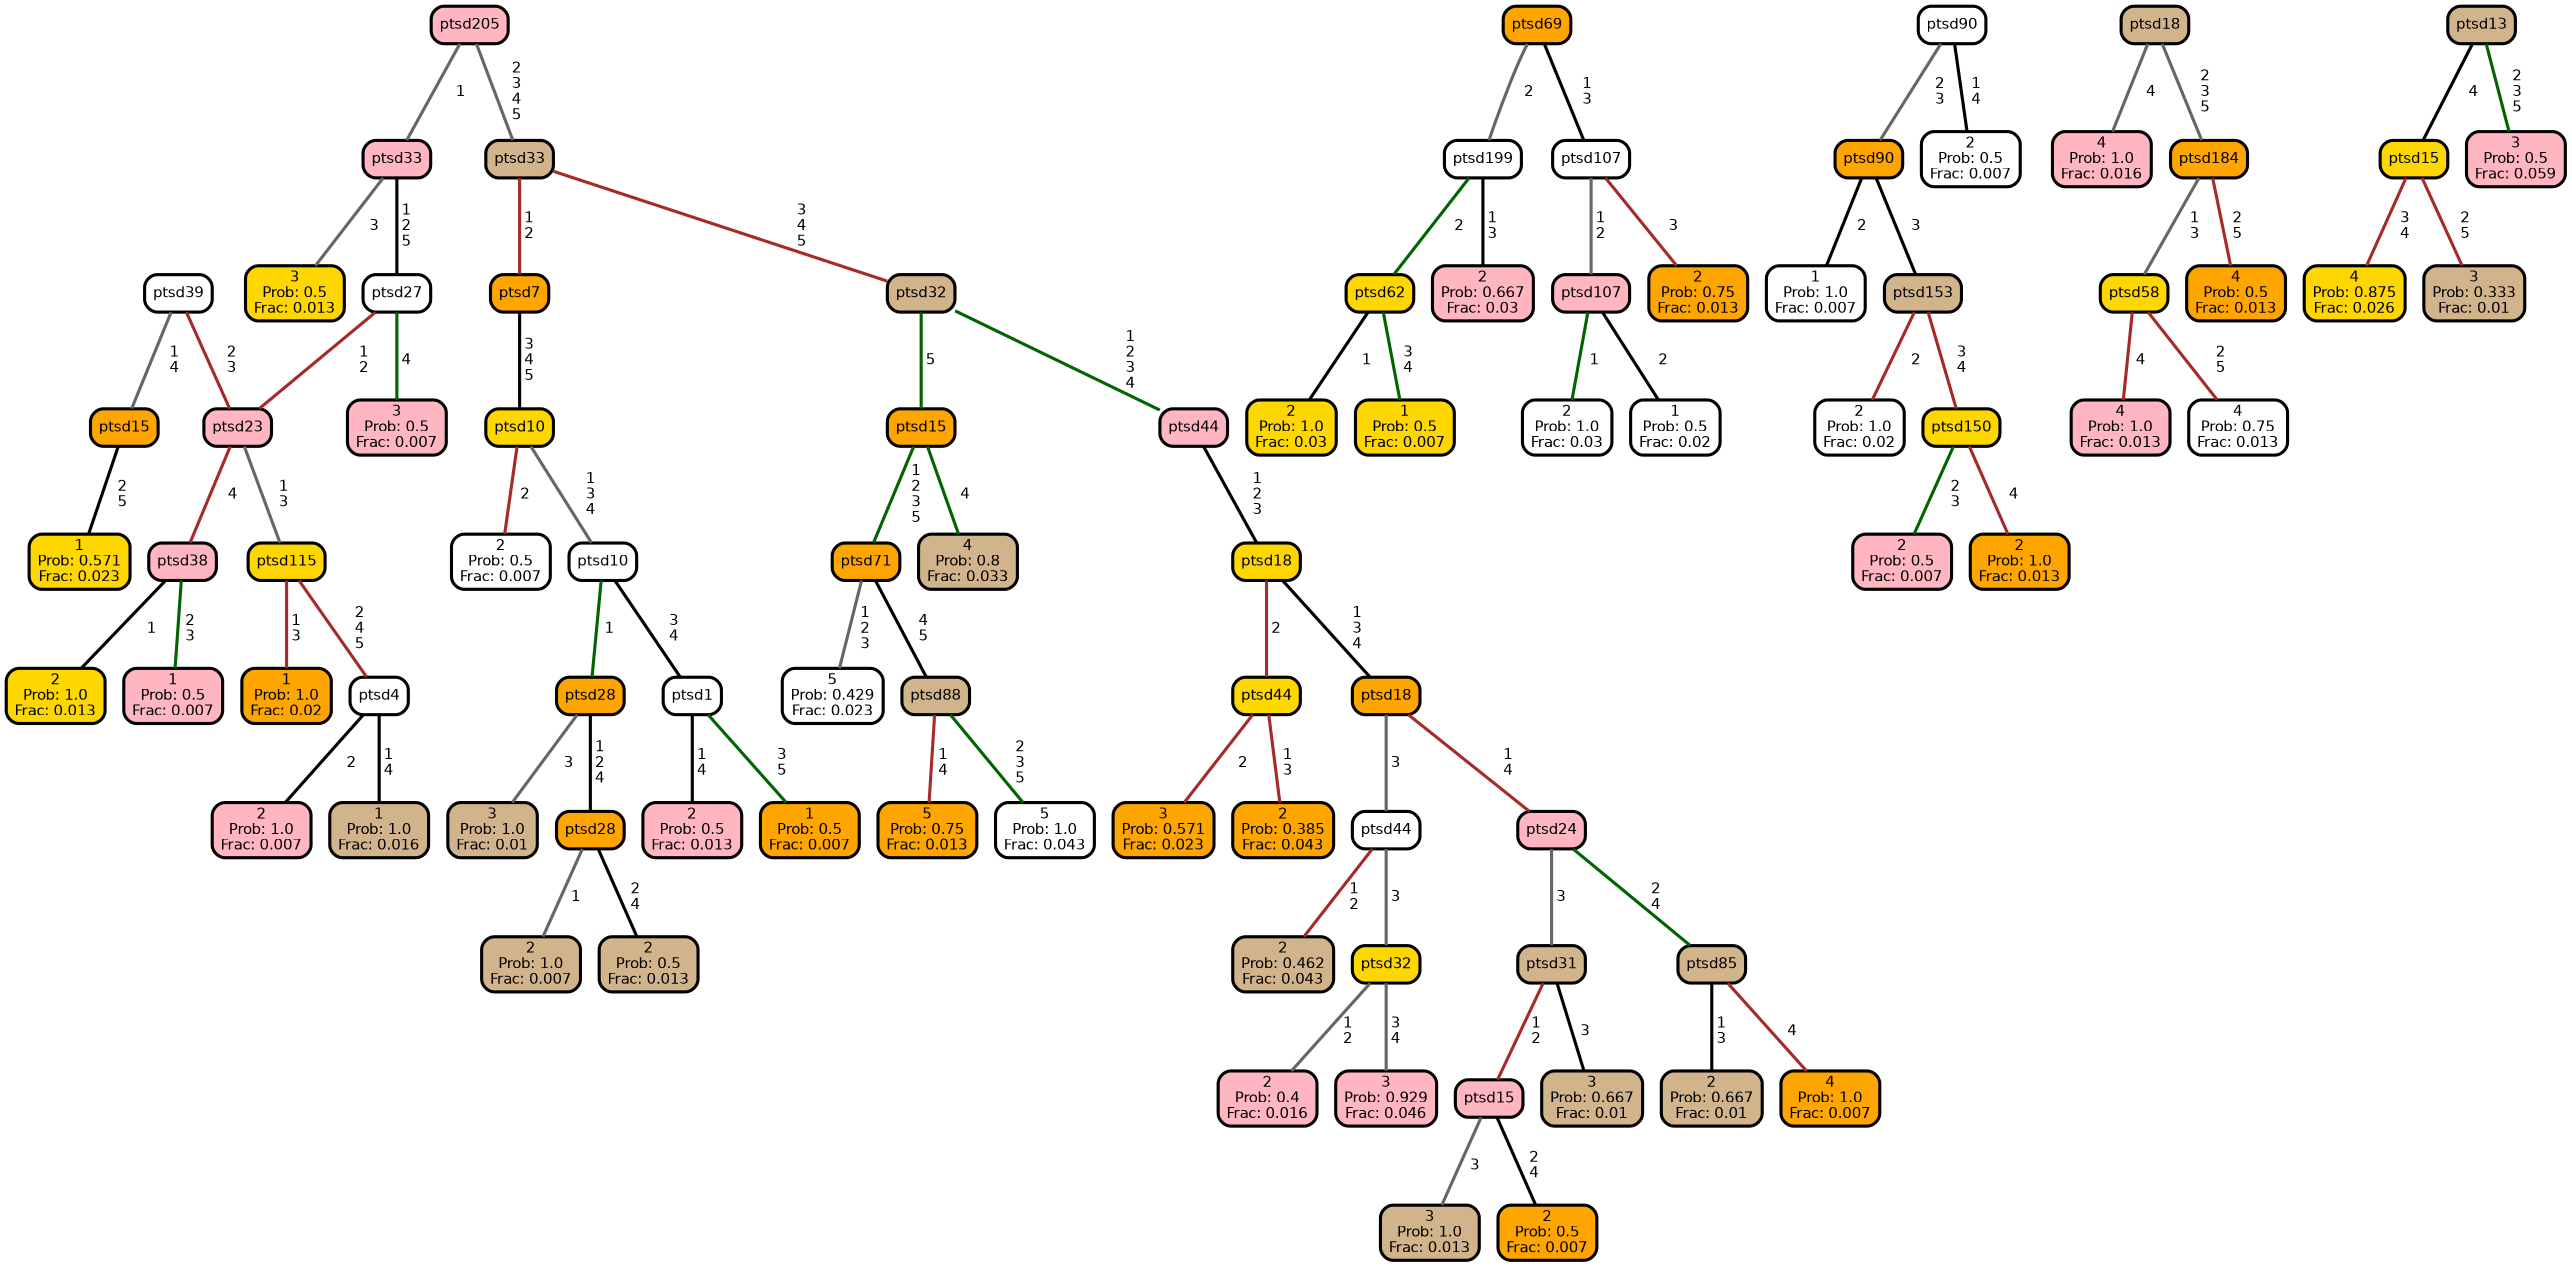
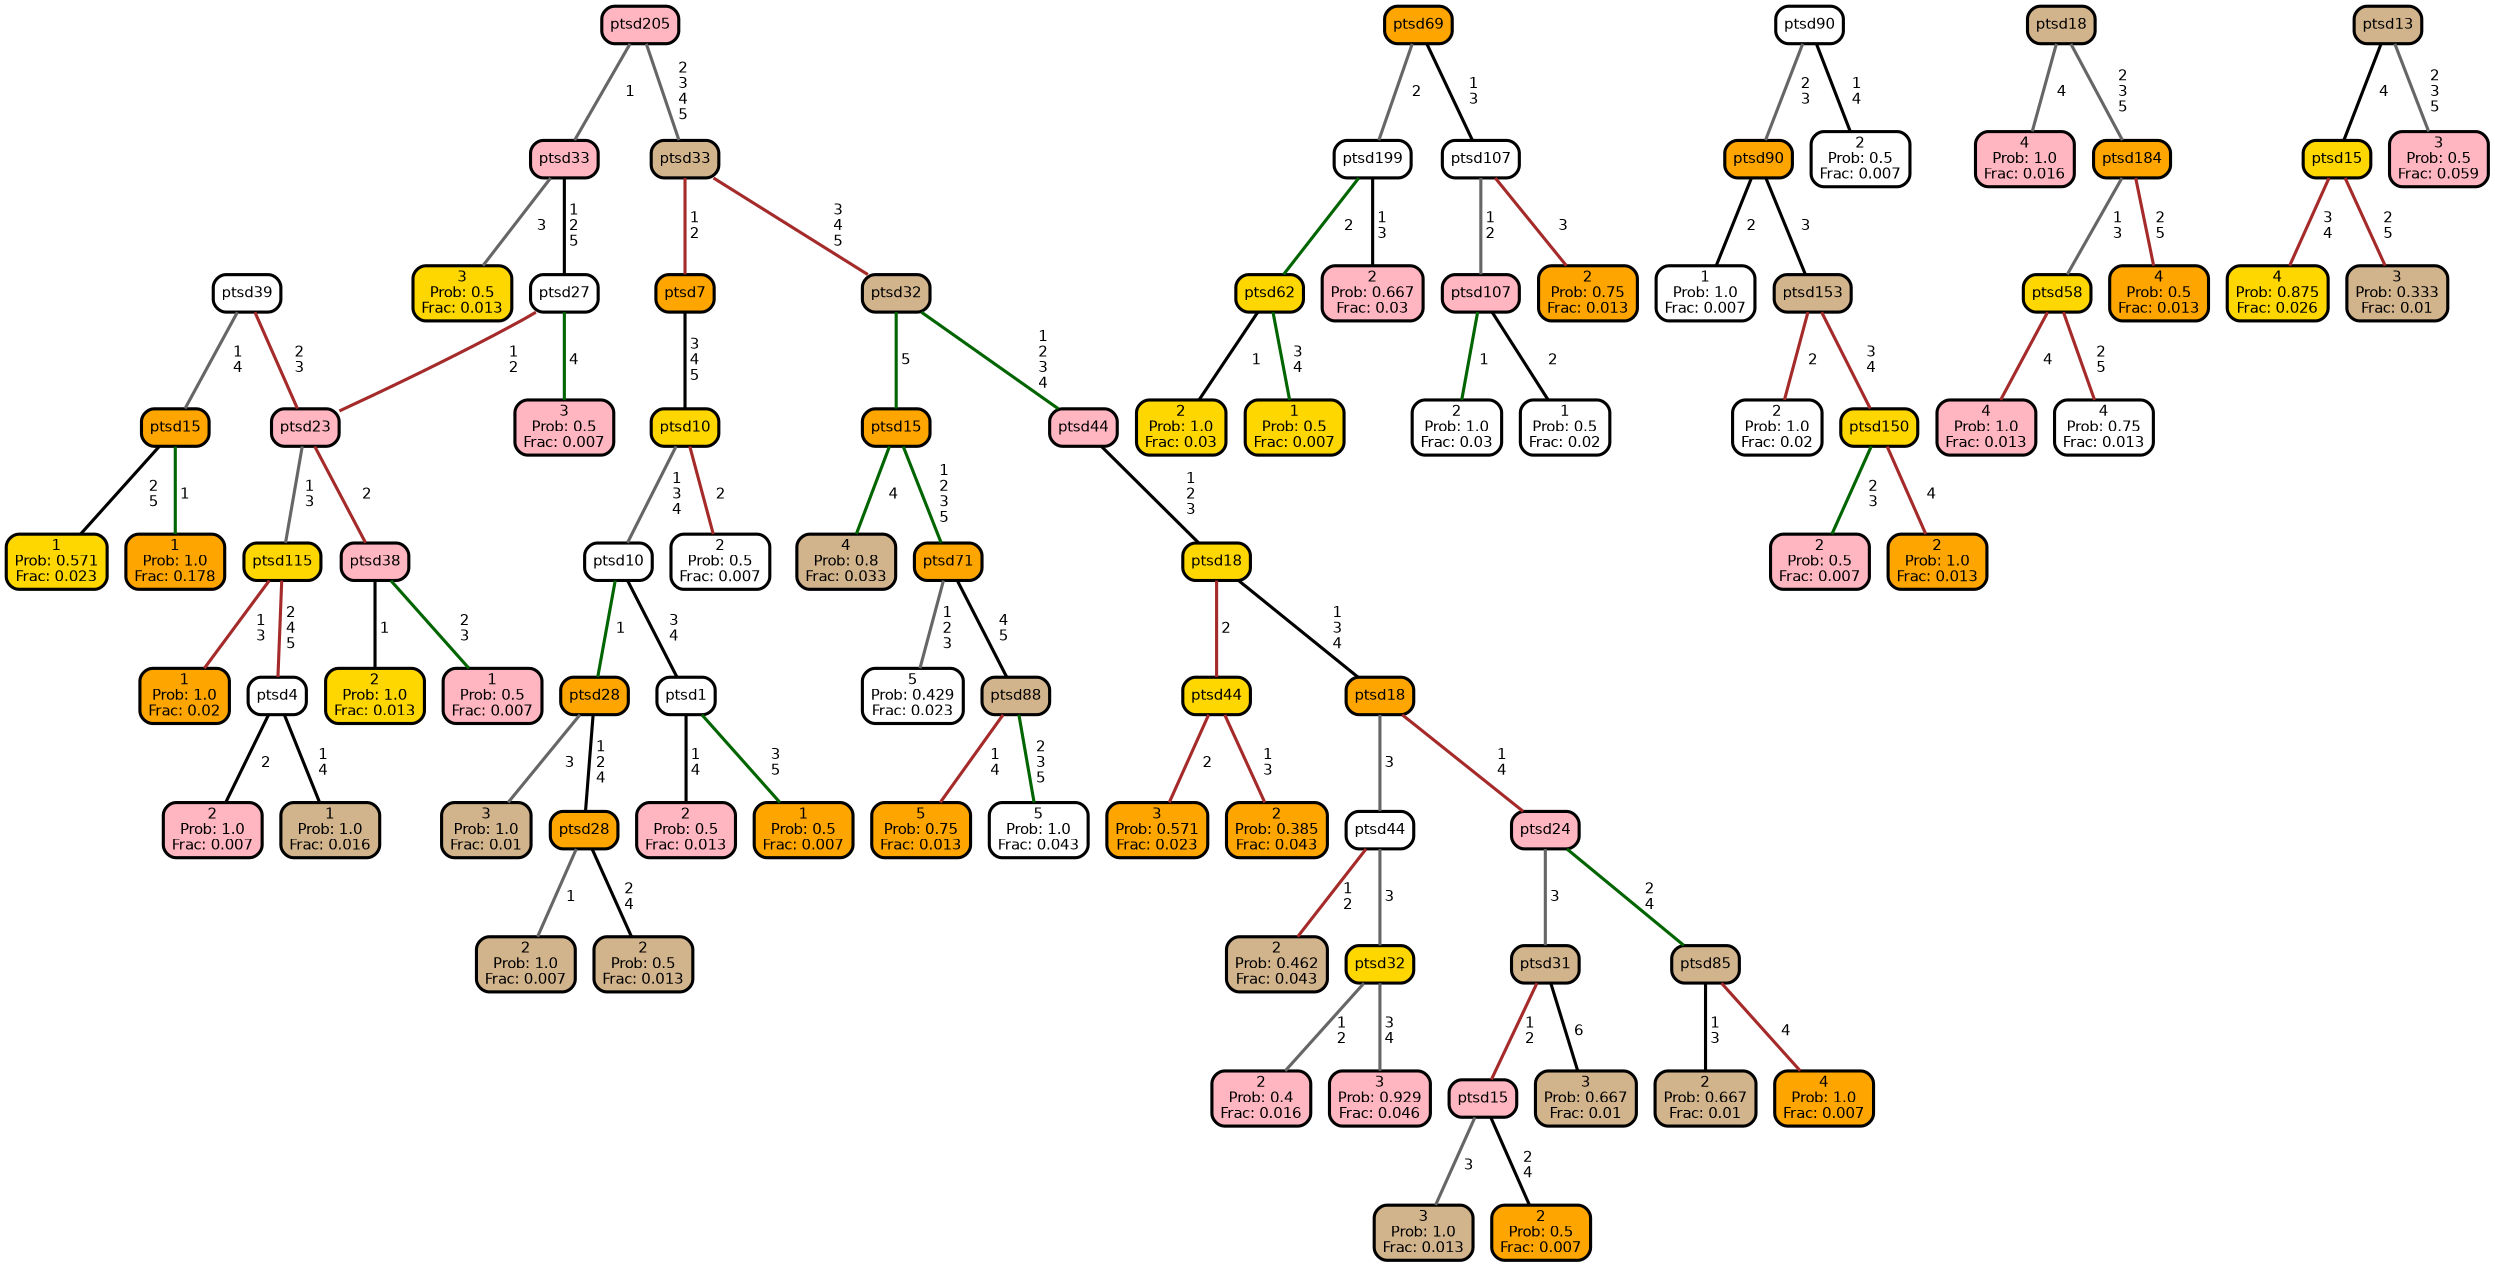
edge "ptsd13" -- "3 Prob: 0.5 Frac: 0.059": color darkgreen -> gray40
edge "ptsd23" -- "ptsd38": label " 4" -> " 2"
node "1 Prob: 1.0 Frac: 0.178": added
edge "ptsd31" -- "3 Prob: 0.667 Frac: 0.01": label " 3" -> " 6"
